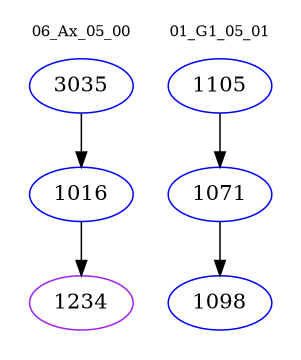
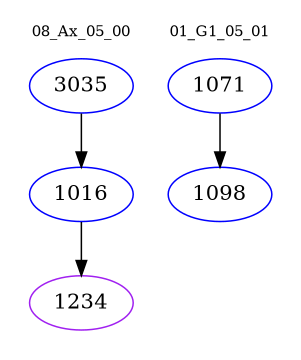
cluster "06_Ax_05_00": label "06_Ax_05_00" -> "08_Ax_05_00"
node "1105": removed
